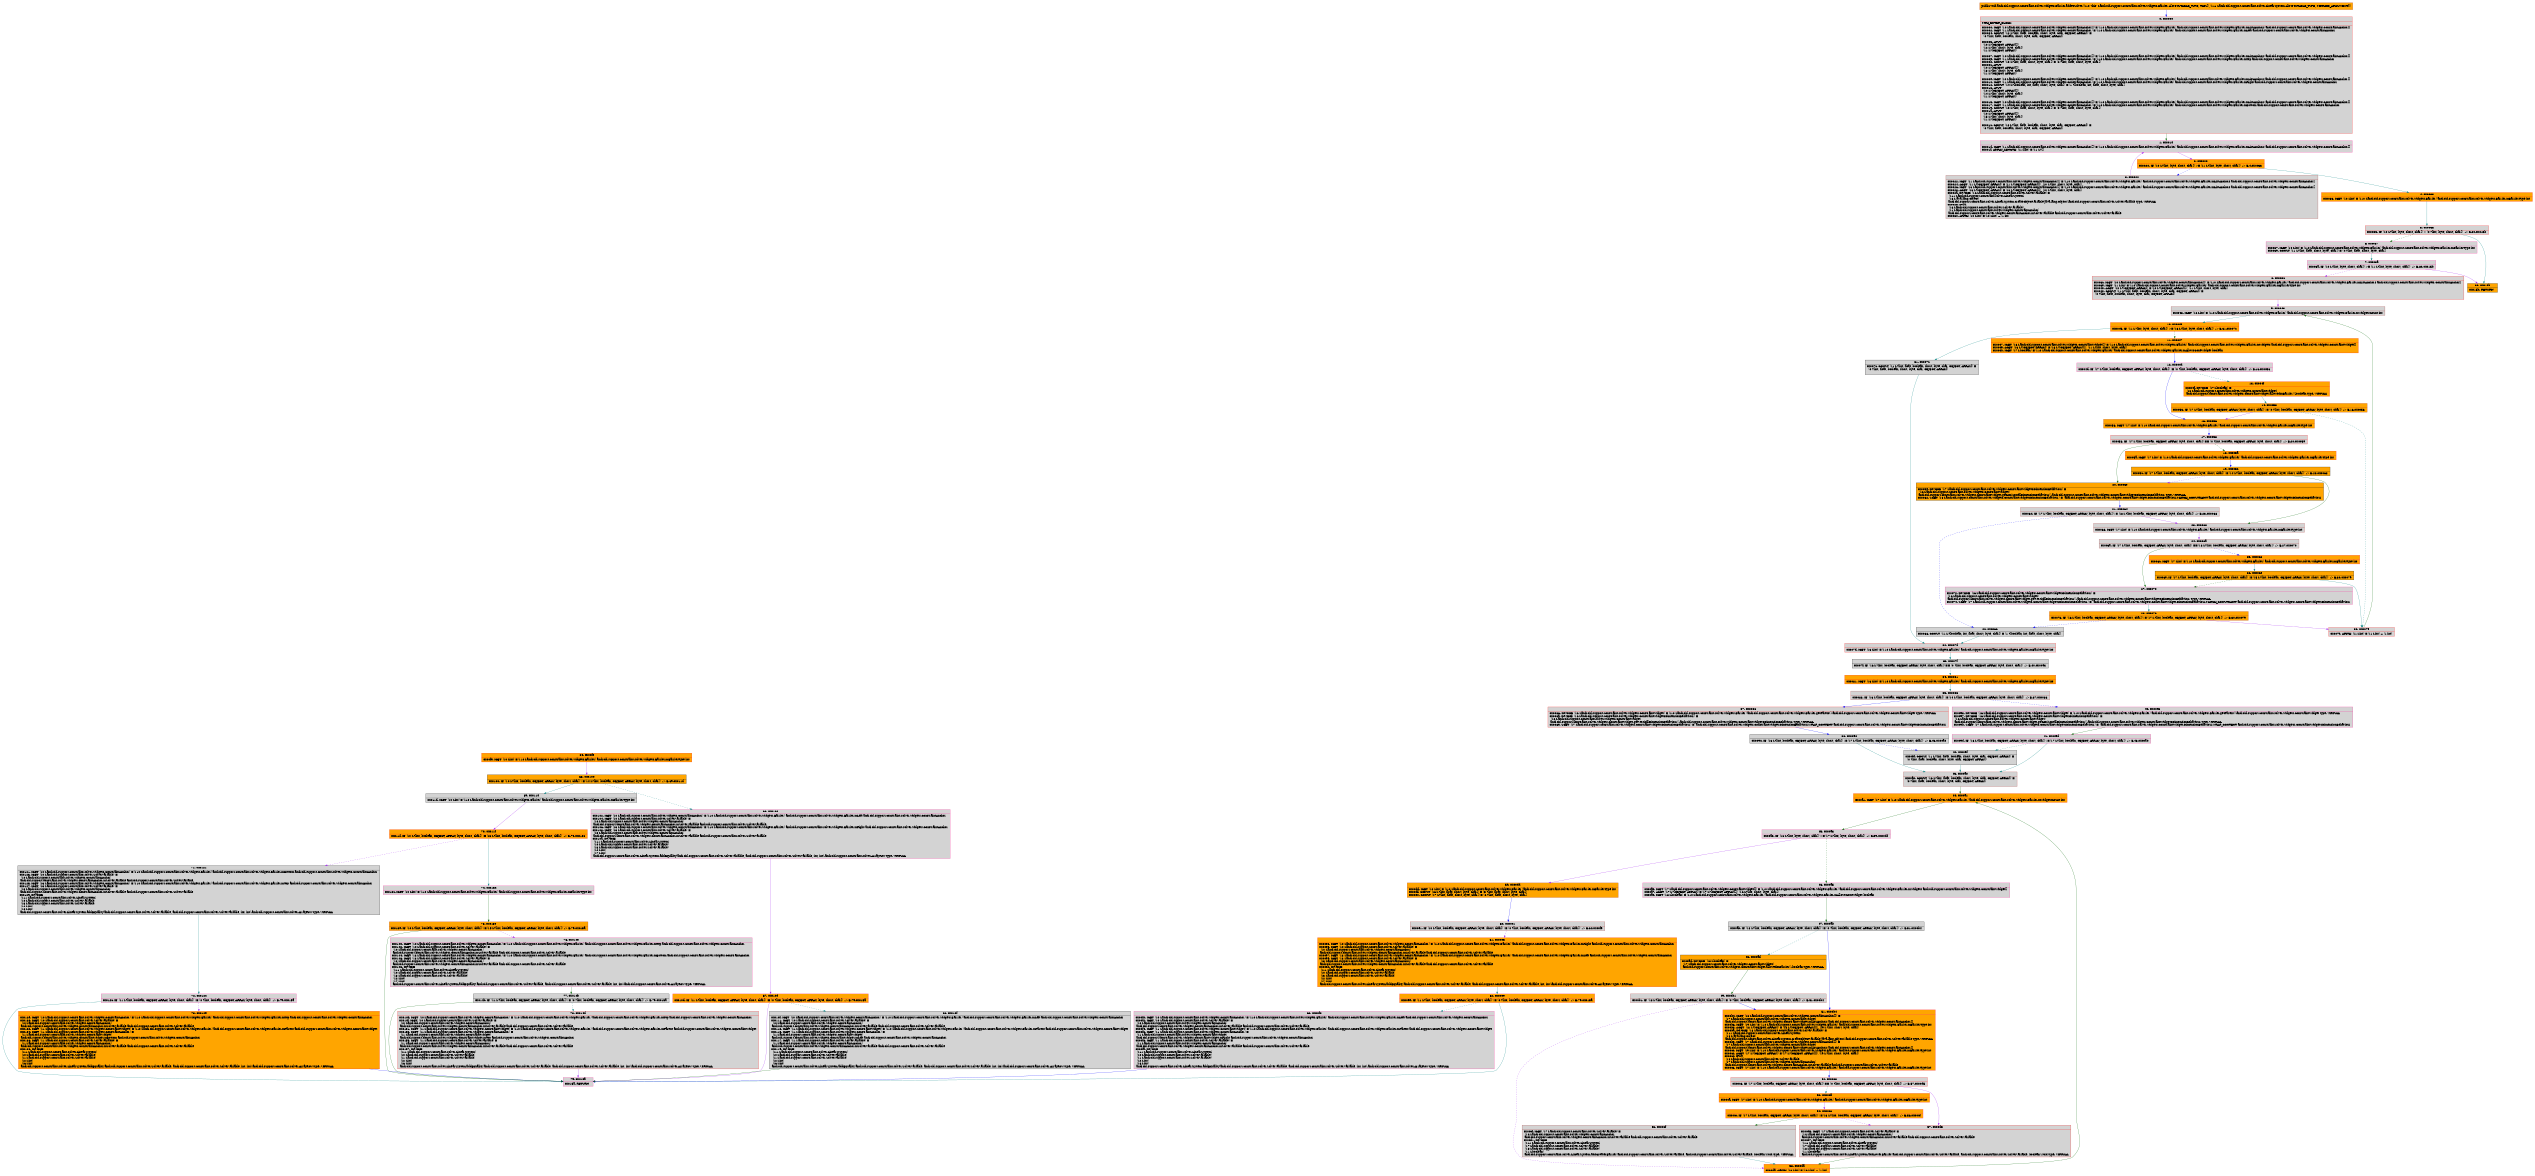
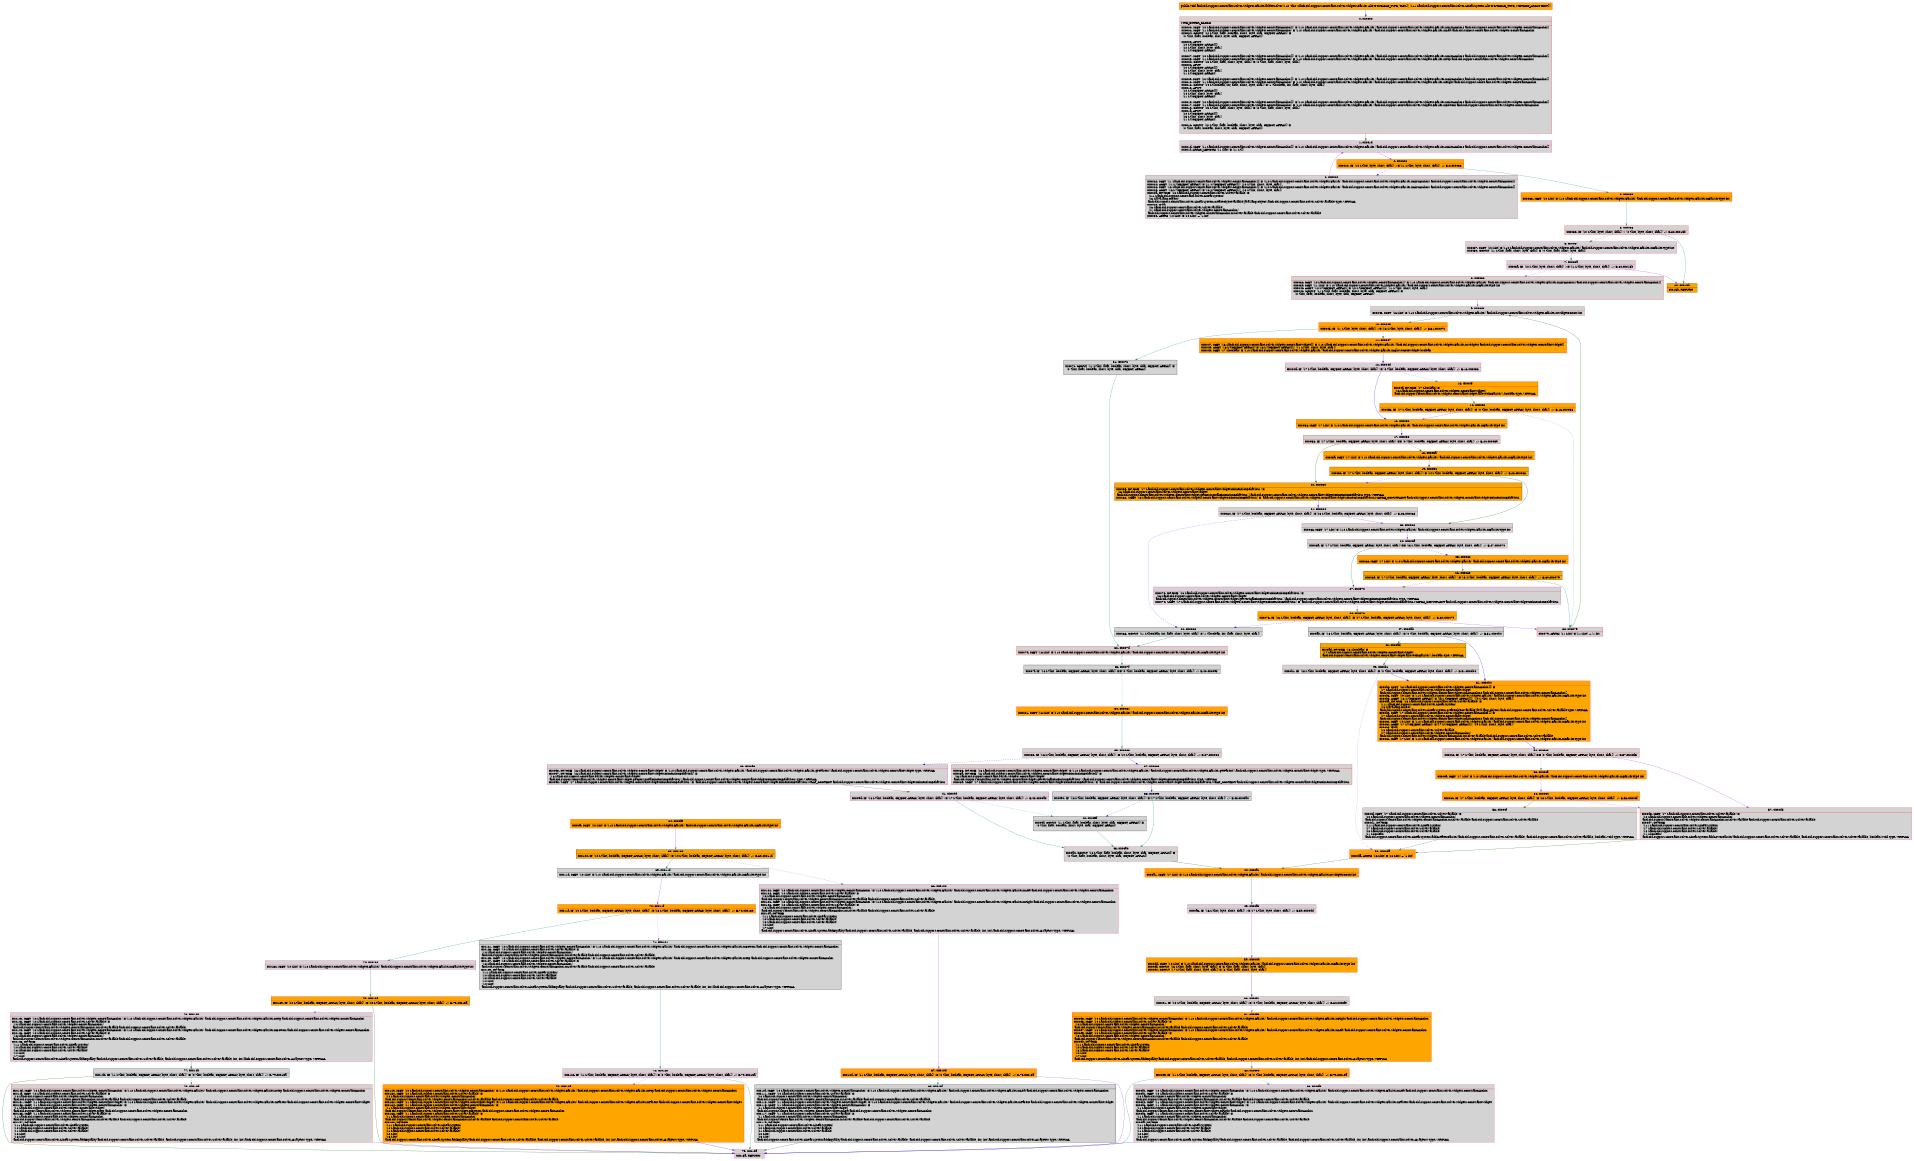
node "46: 0x00a5": removed
